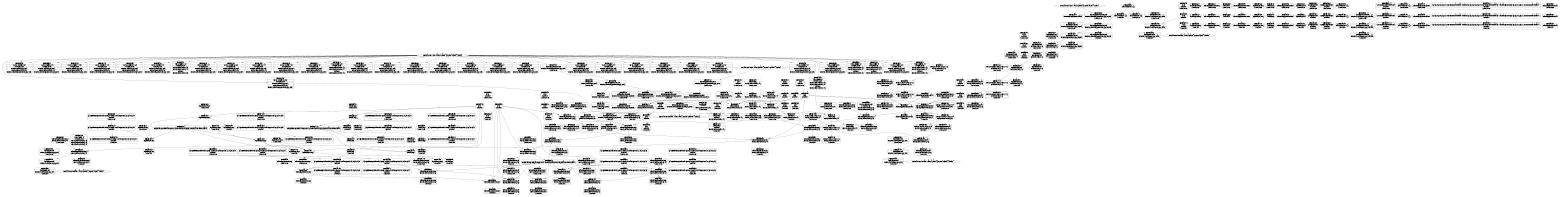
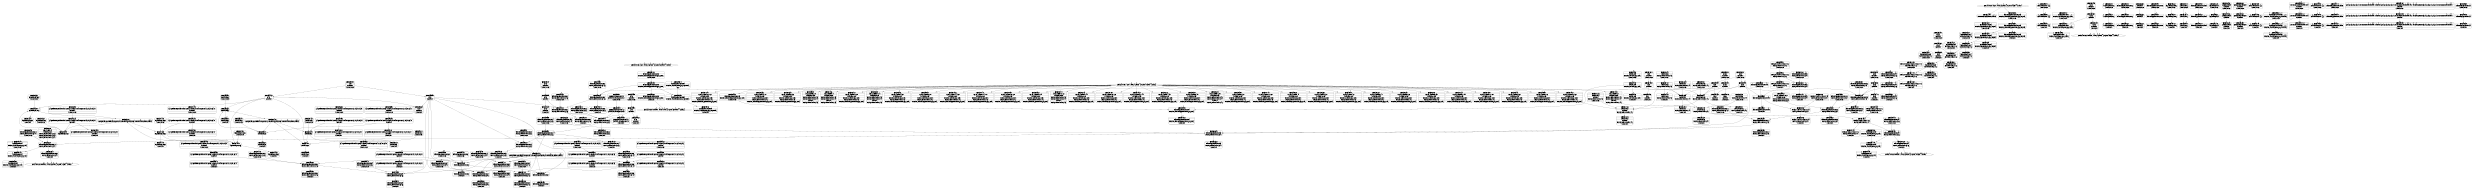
node "CE0x3e029e0": text "*Constant*" -> "*Function*"
edge "CE0x3df5ae0" -> "CE0x3df5d40": reversed
edge "CE0x3de0ae0" -> "CE0x3e19b00": reversed
node "CE0x3dfd310": text "*SummSource*" -> "*Arg*"
node "CE0x3e13b50": removed
